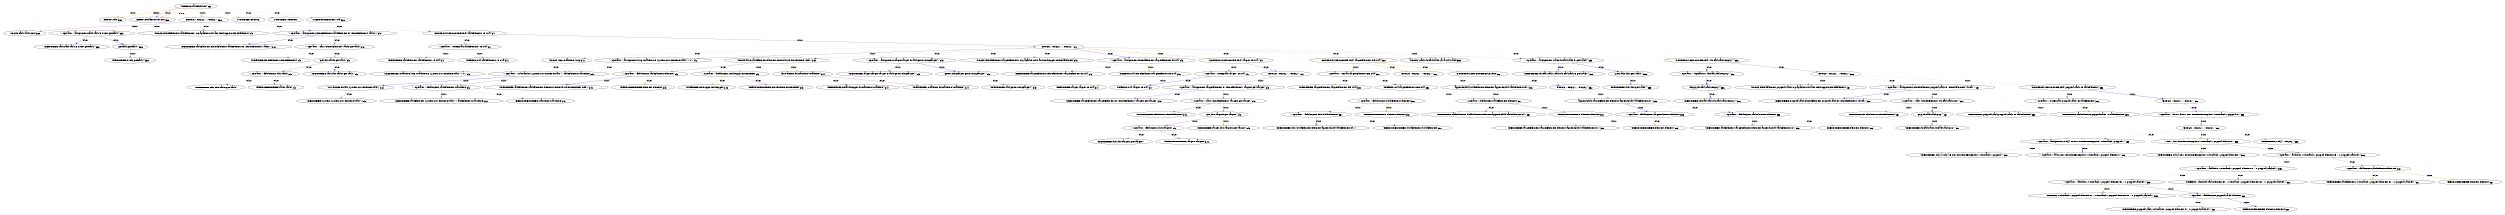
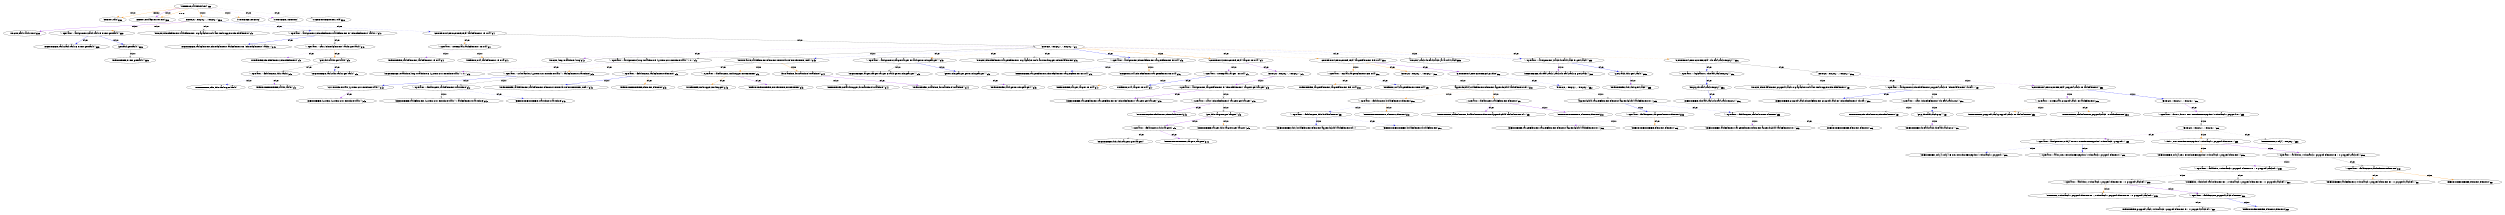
edge "(CONTROL_STRUCTURE,IF,if (targetElement == null))" -> "(CONTROL_STRUCTURE,ELSE,else)": color darkorange -> purple
